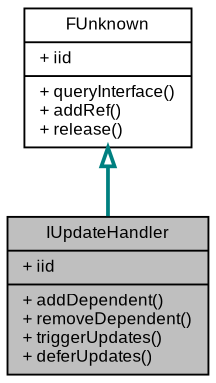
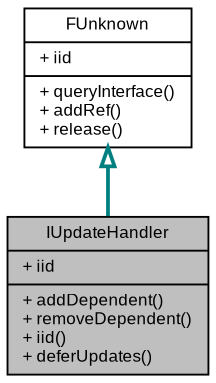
node "IUpdateHandler": text "+ triggerUpdates()" -> "+ iid()"
